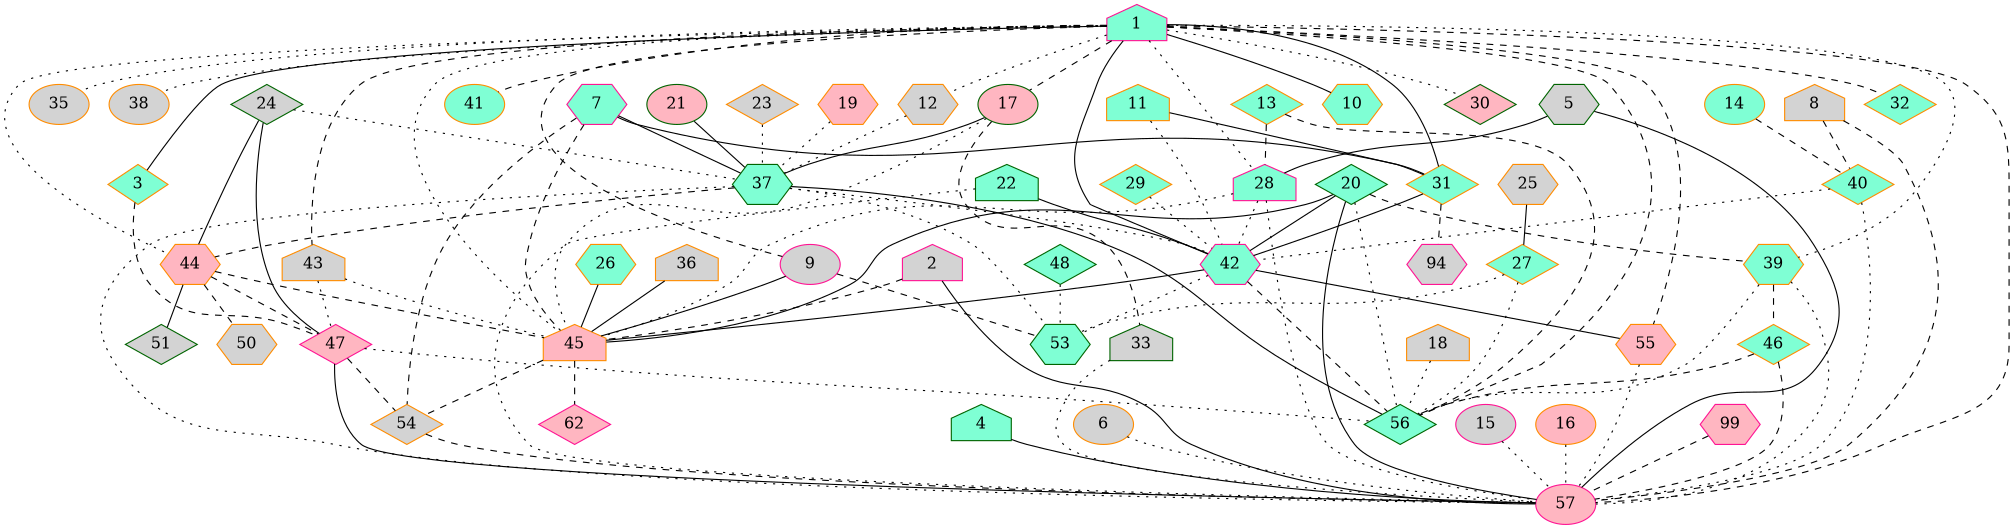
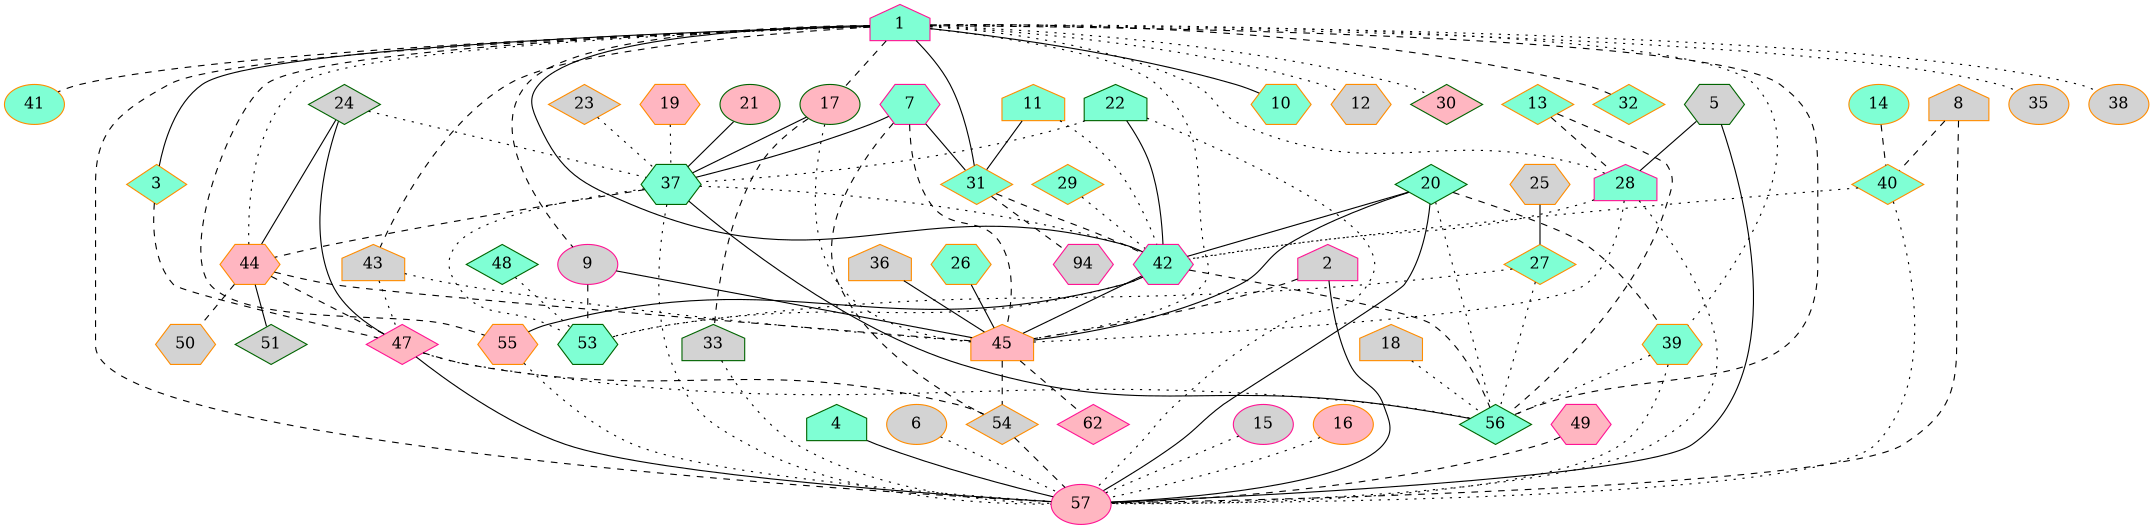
edge "12" -- "37": now "22" -- "37"
edge "31" -- "42": style solid -> dashed
node "46": removed
node "99": label "99" -> "49"
